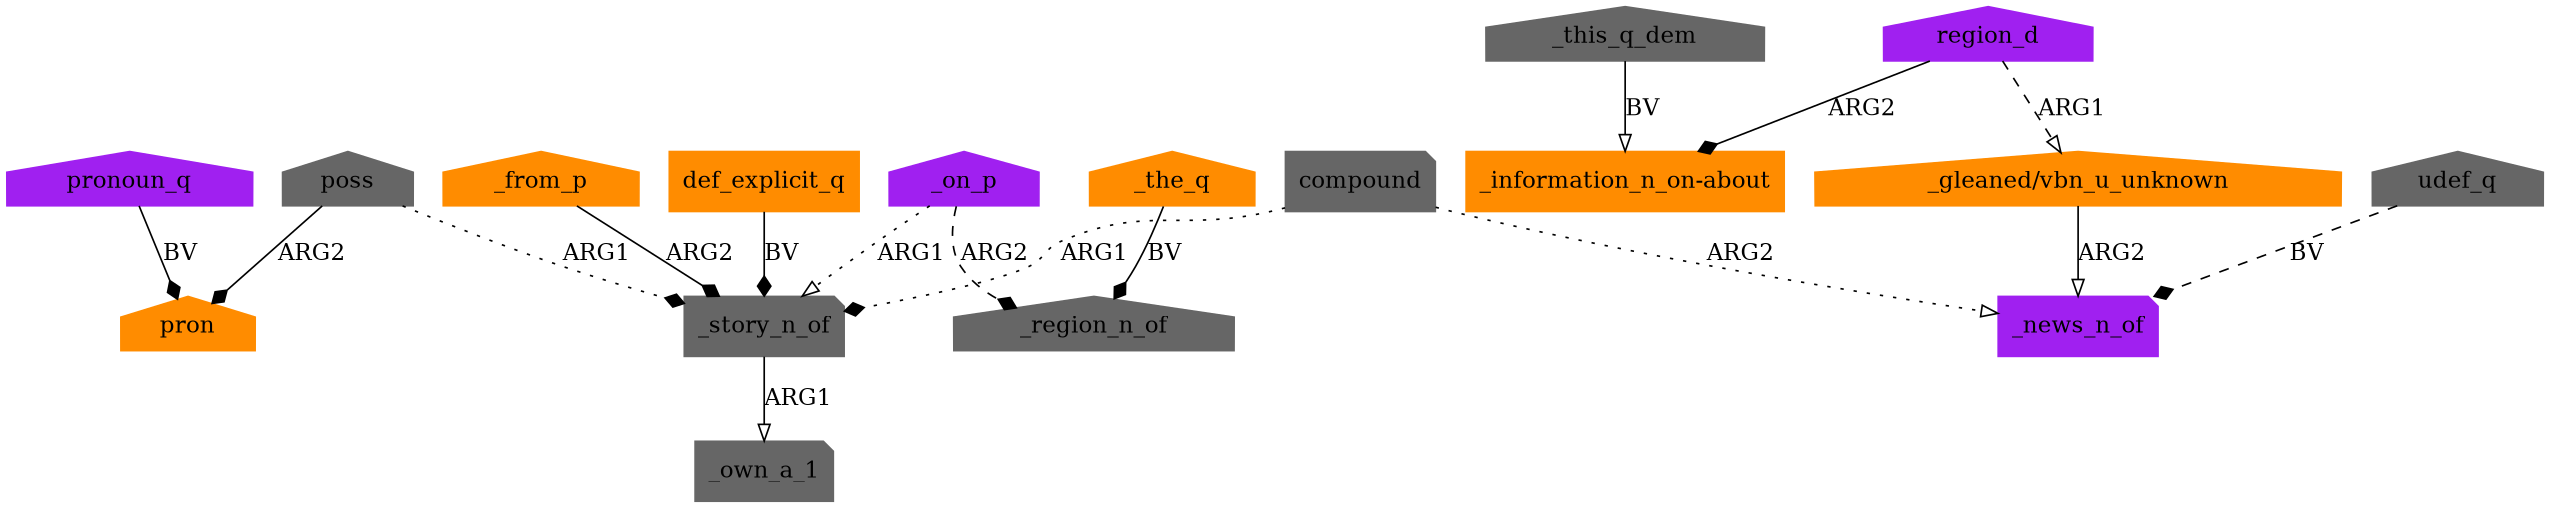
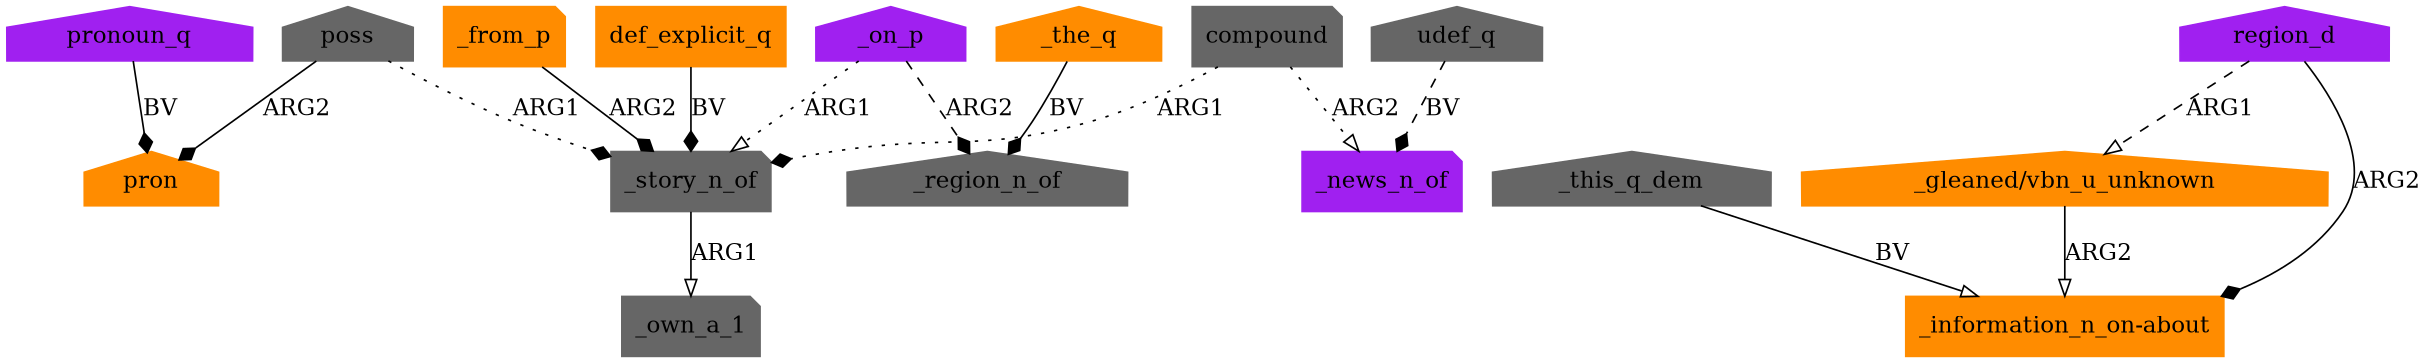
node "_from_p": shape house -> note
edge "_gleaned/vbn_u_unknown" -> "_news_n_of": now "_gleaned/vbn_u_unknown" -> "_information_n_on-about"
